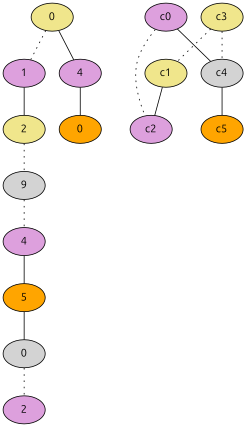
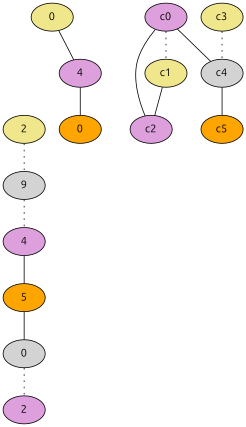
edge "c3" -- "c1": now "c0" -- "c1"
edge "c0" -- "c2": style dotted -> solid
node "1": removed
